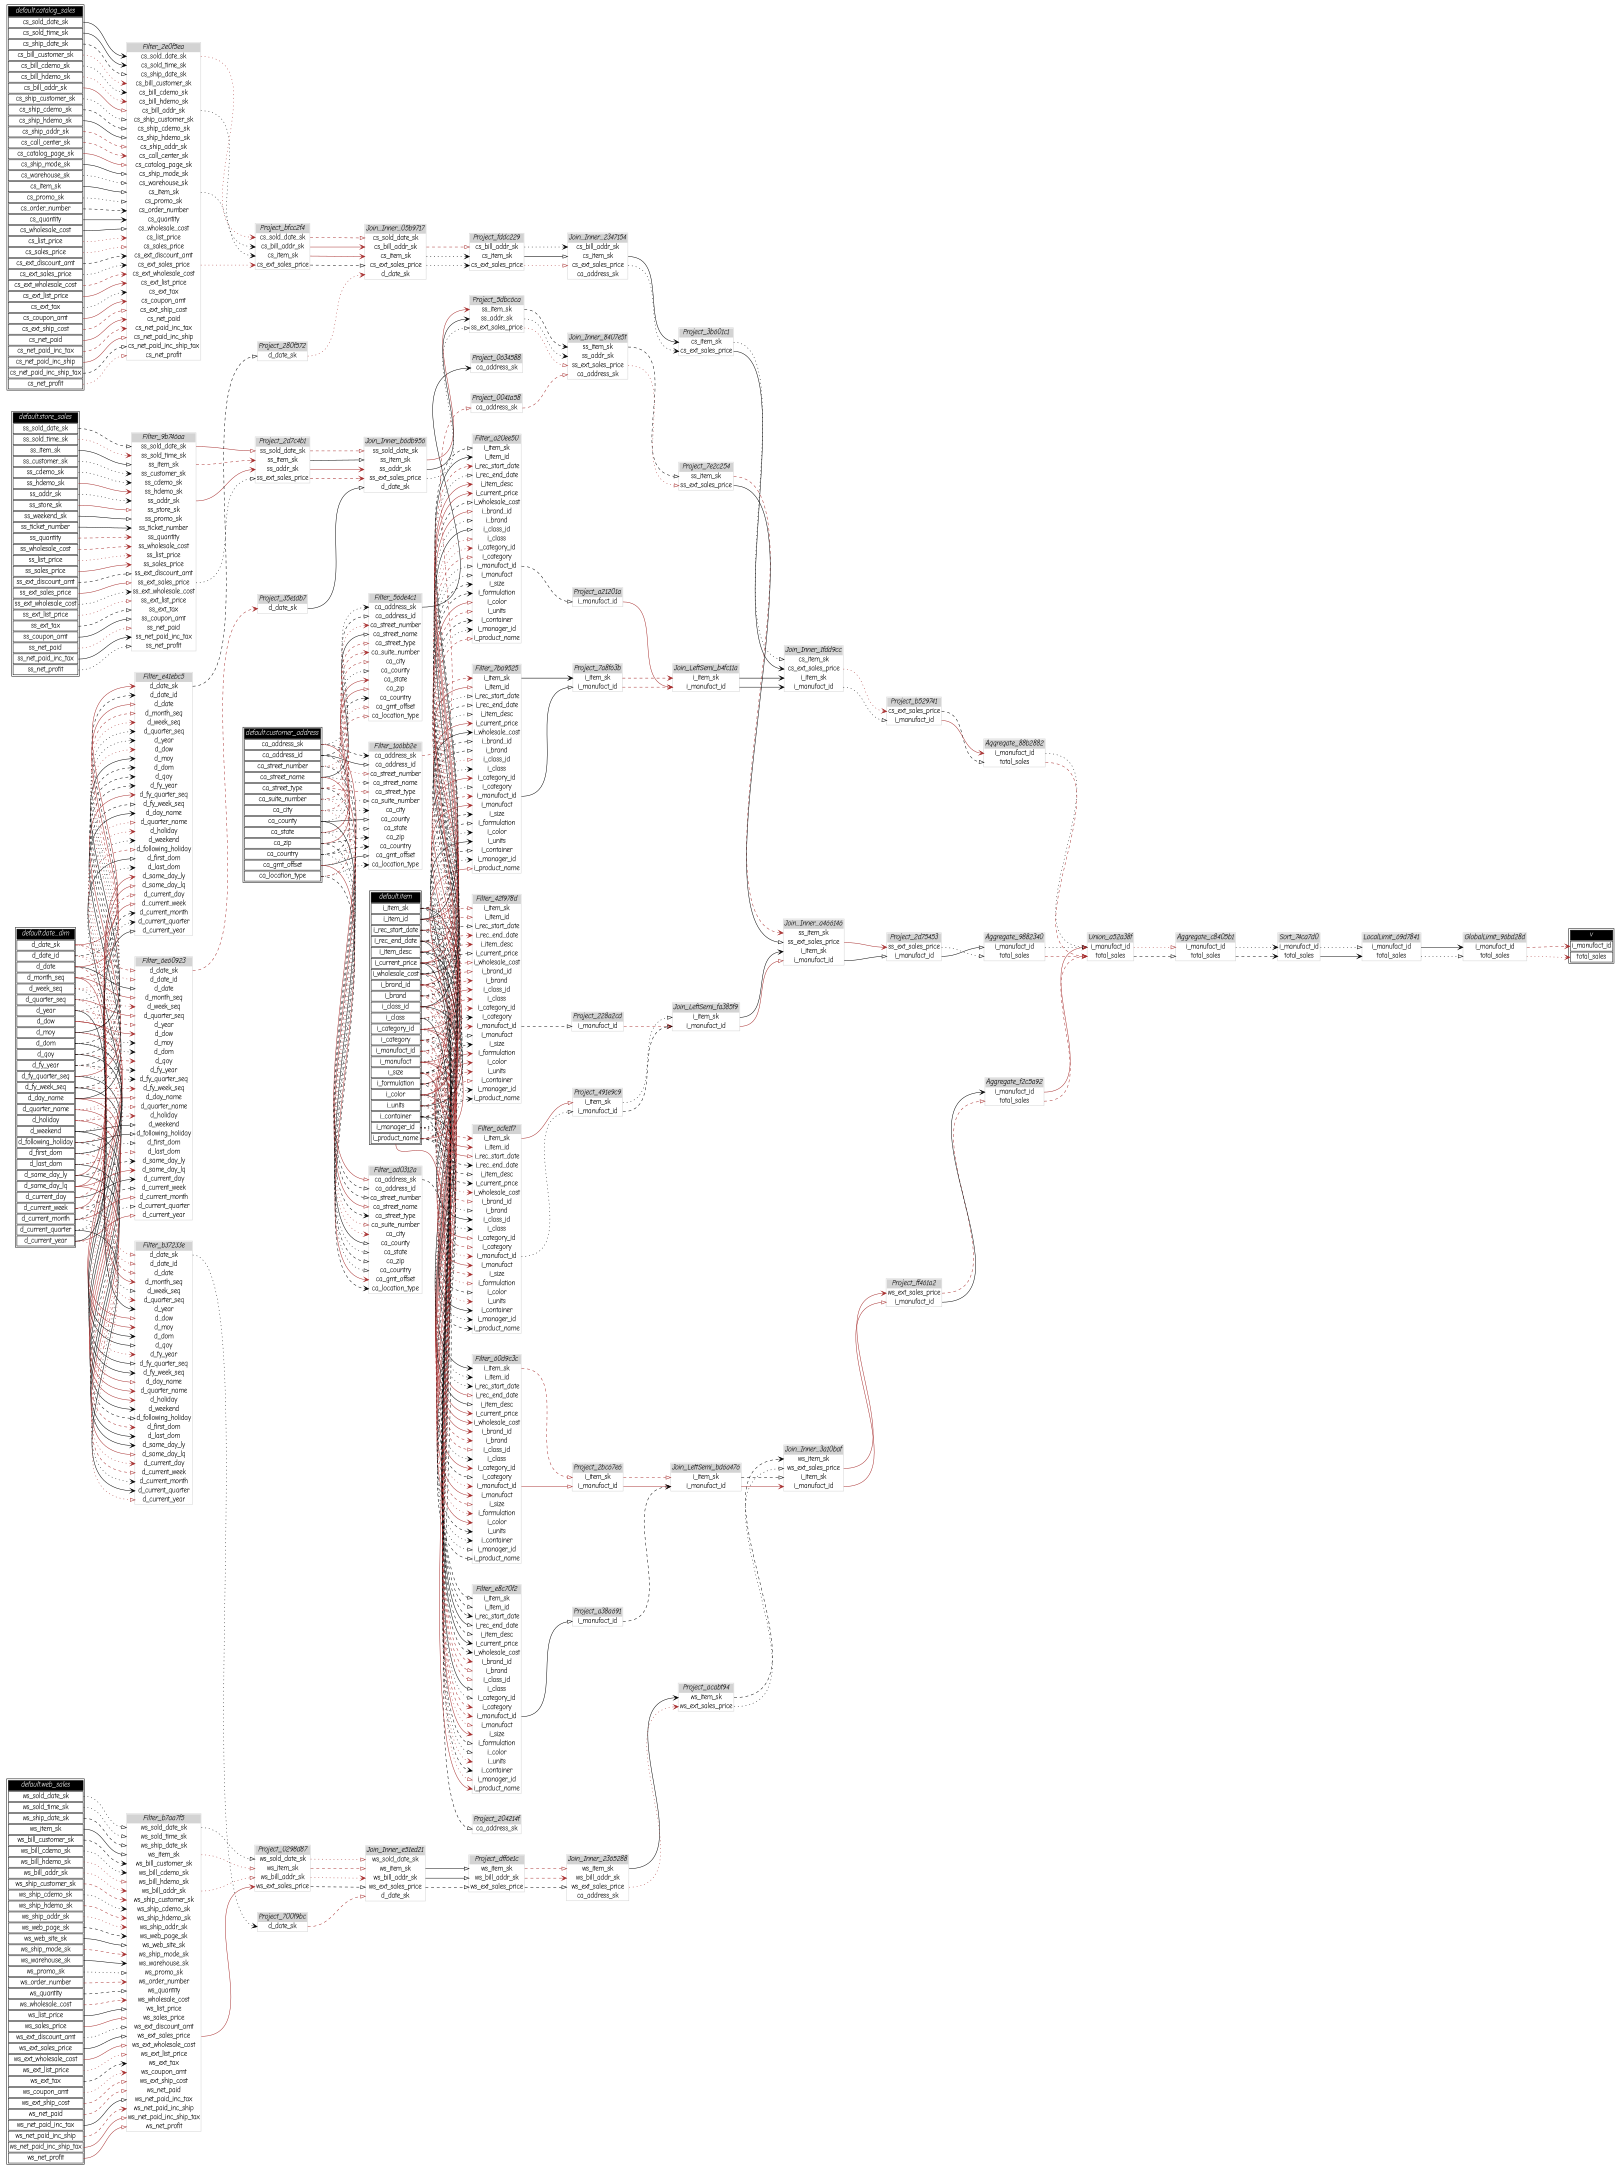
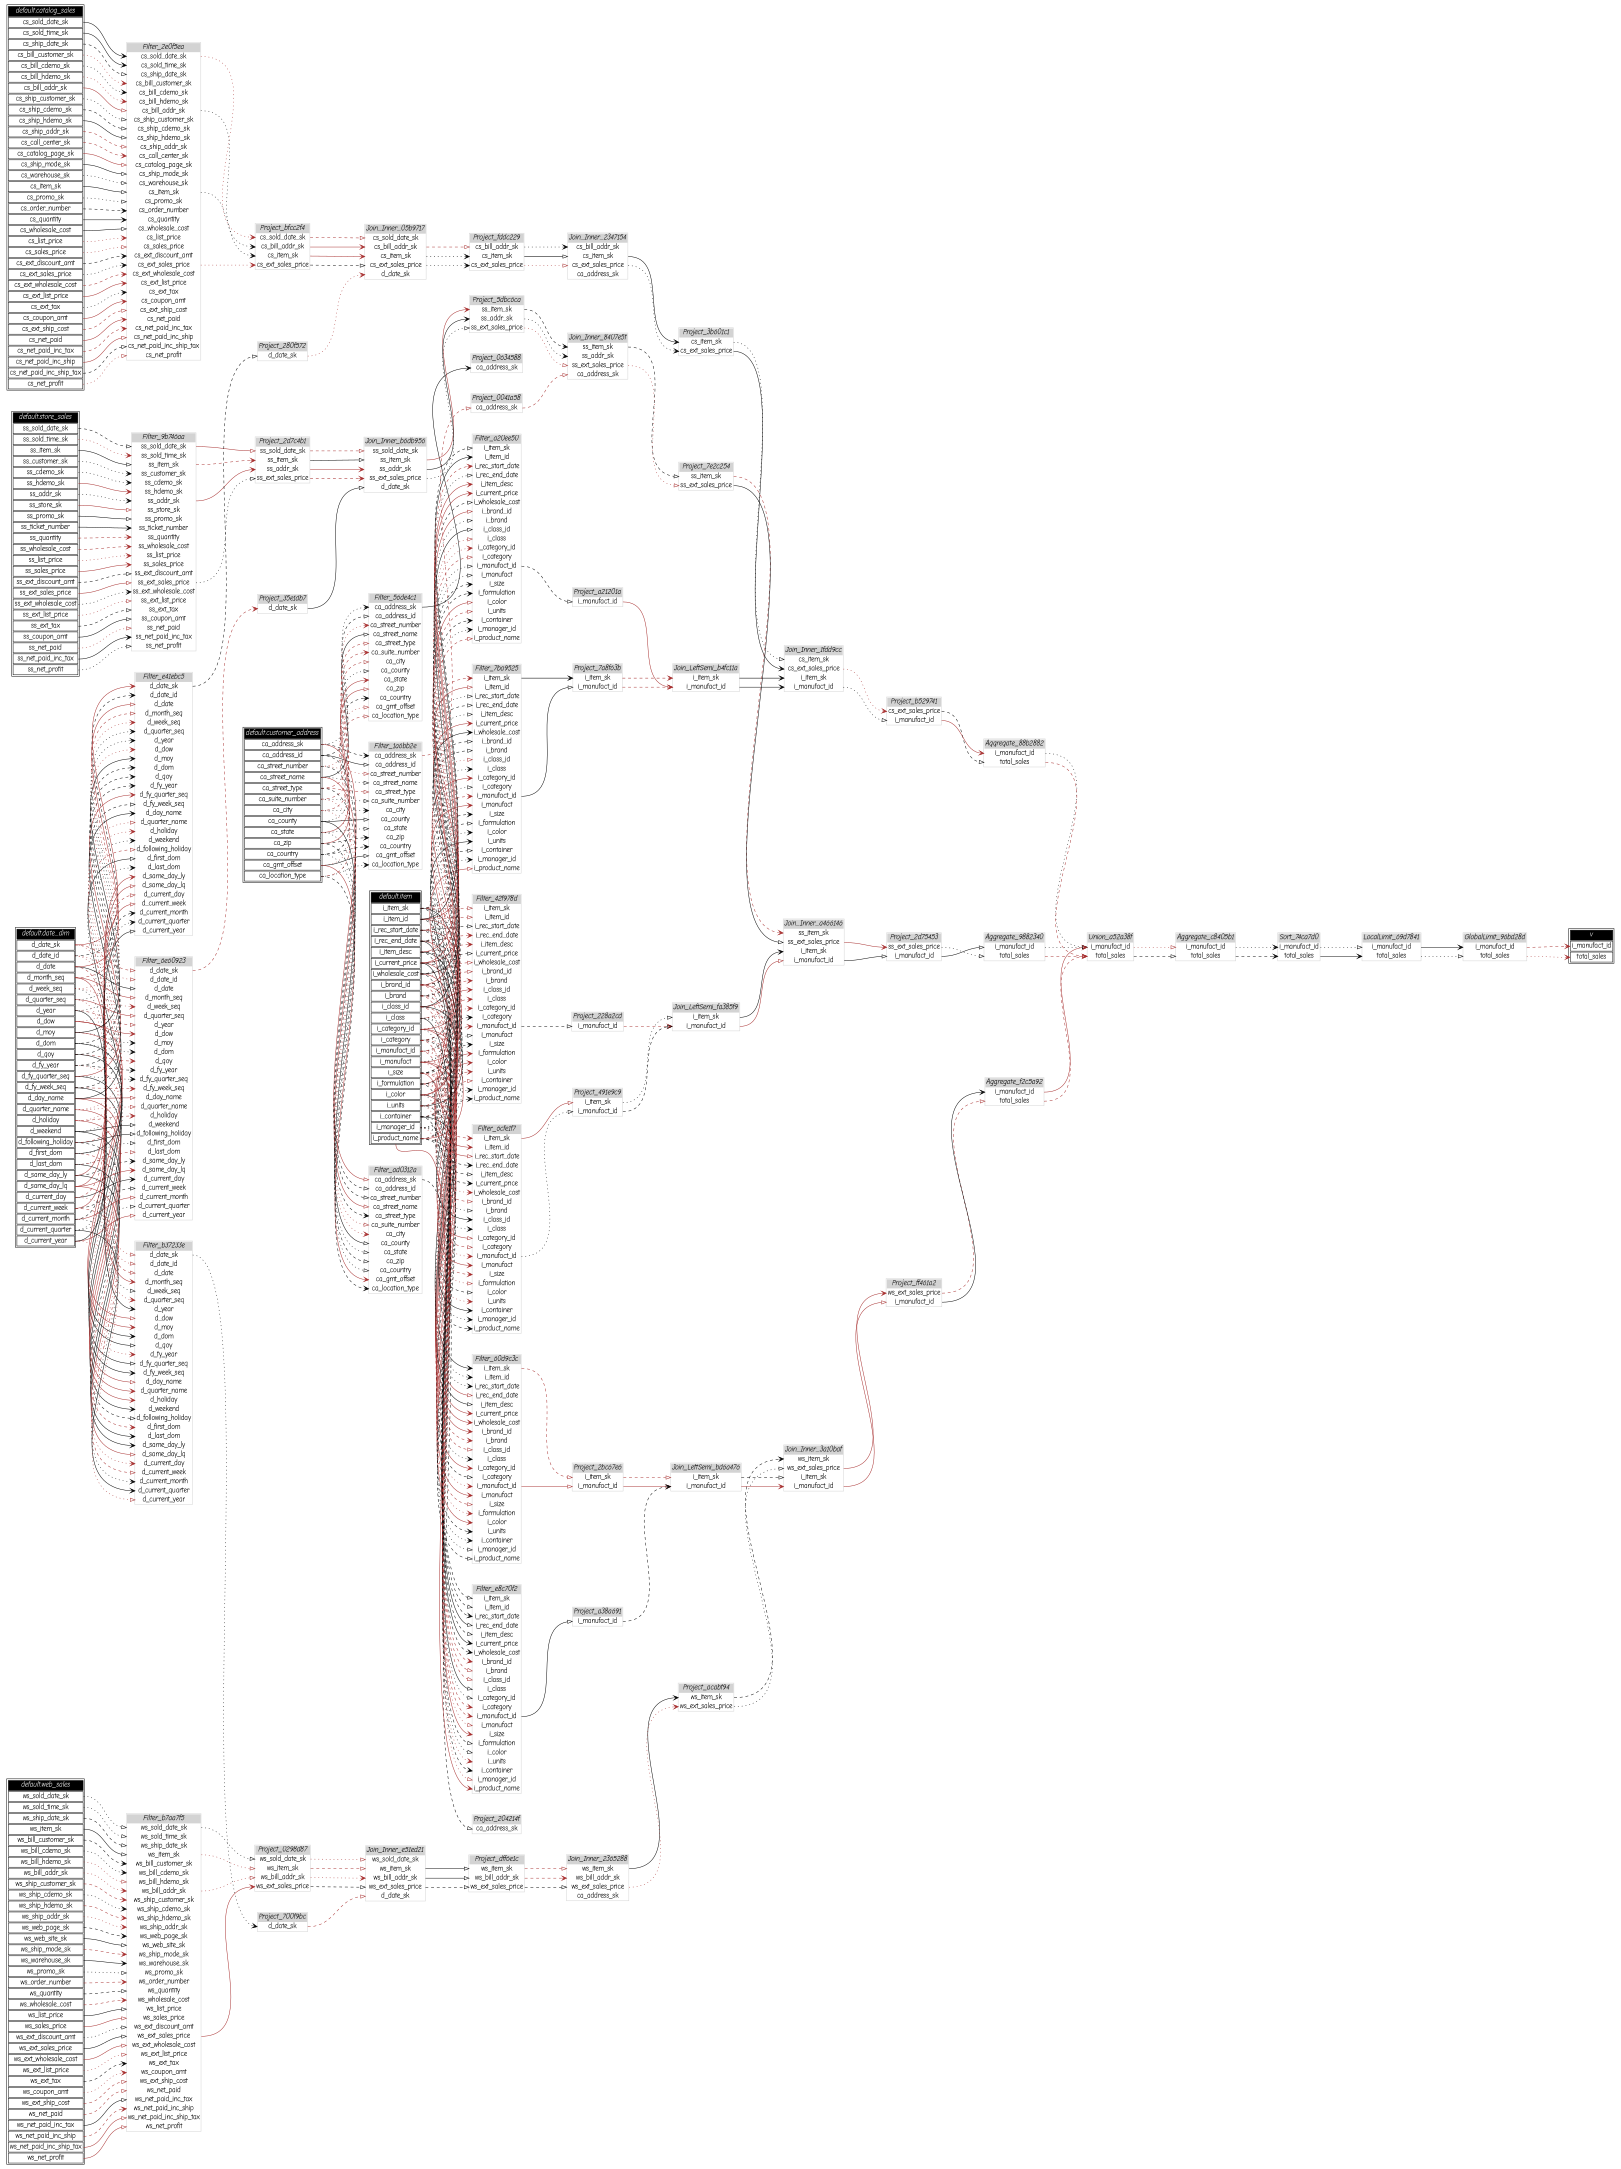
node "default.store_sales": text "ss_weekend_sk" -> "ss_promo_sk"
